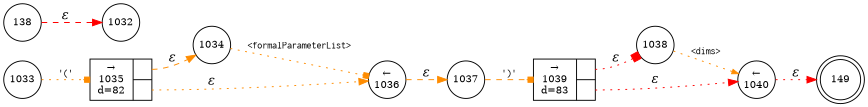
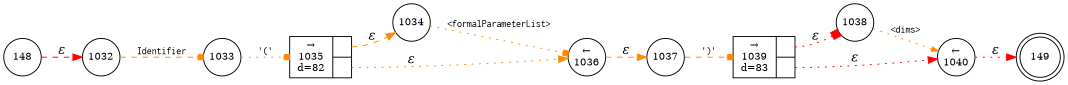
node "138": label "138" -> "148"
edge "1032" -> "1033": added, label "Identifier"
